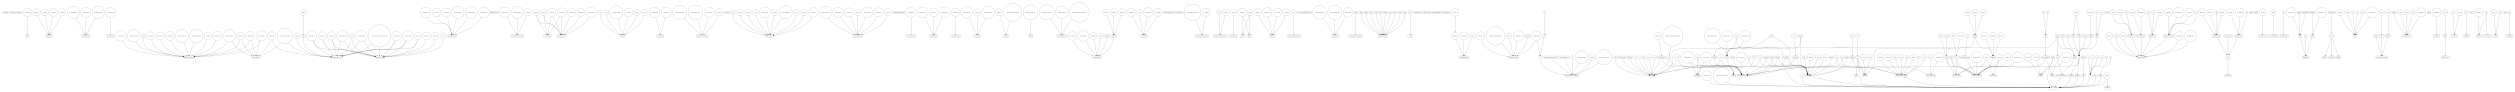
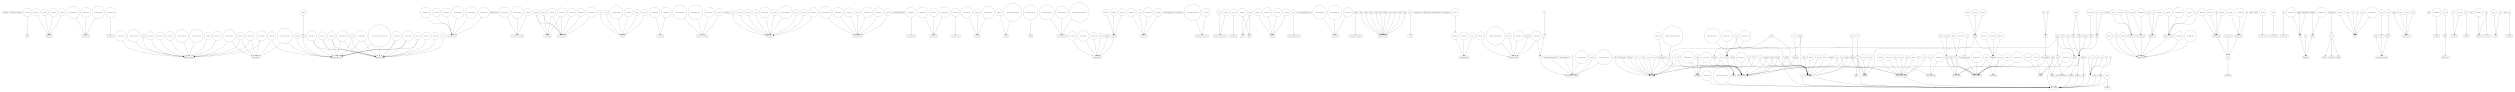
node "конференция": removed
